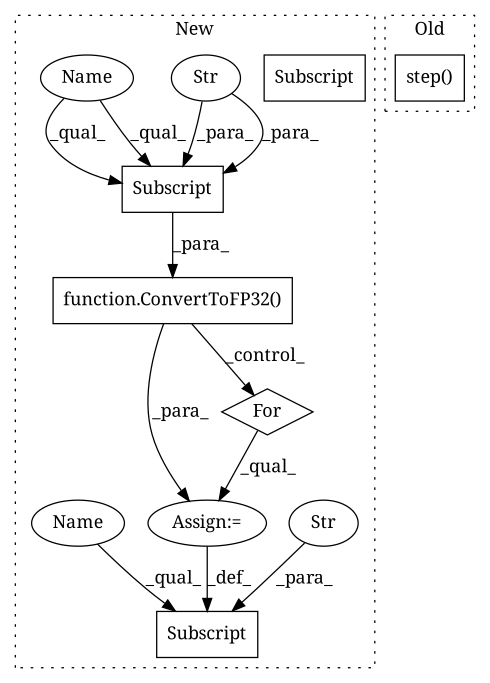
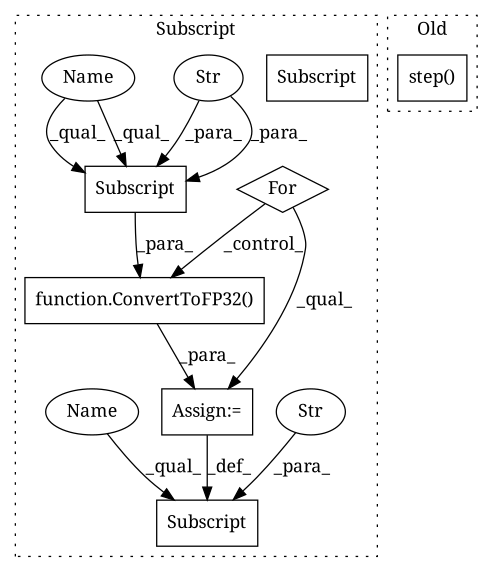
cluster "New": label "New" -> "Subscript"
edge "function.ConvertToFP32()" -> "For": reversed
node "Assign:=": shape ellipse -> box
